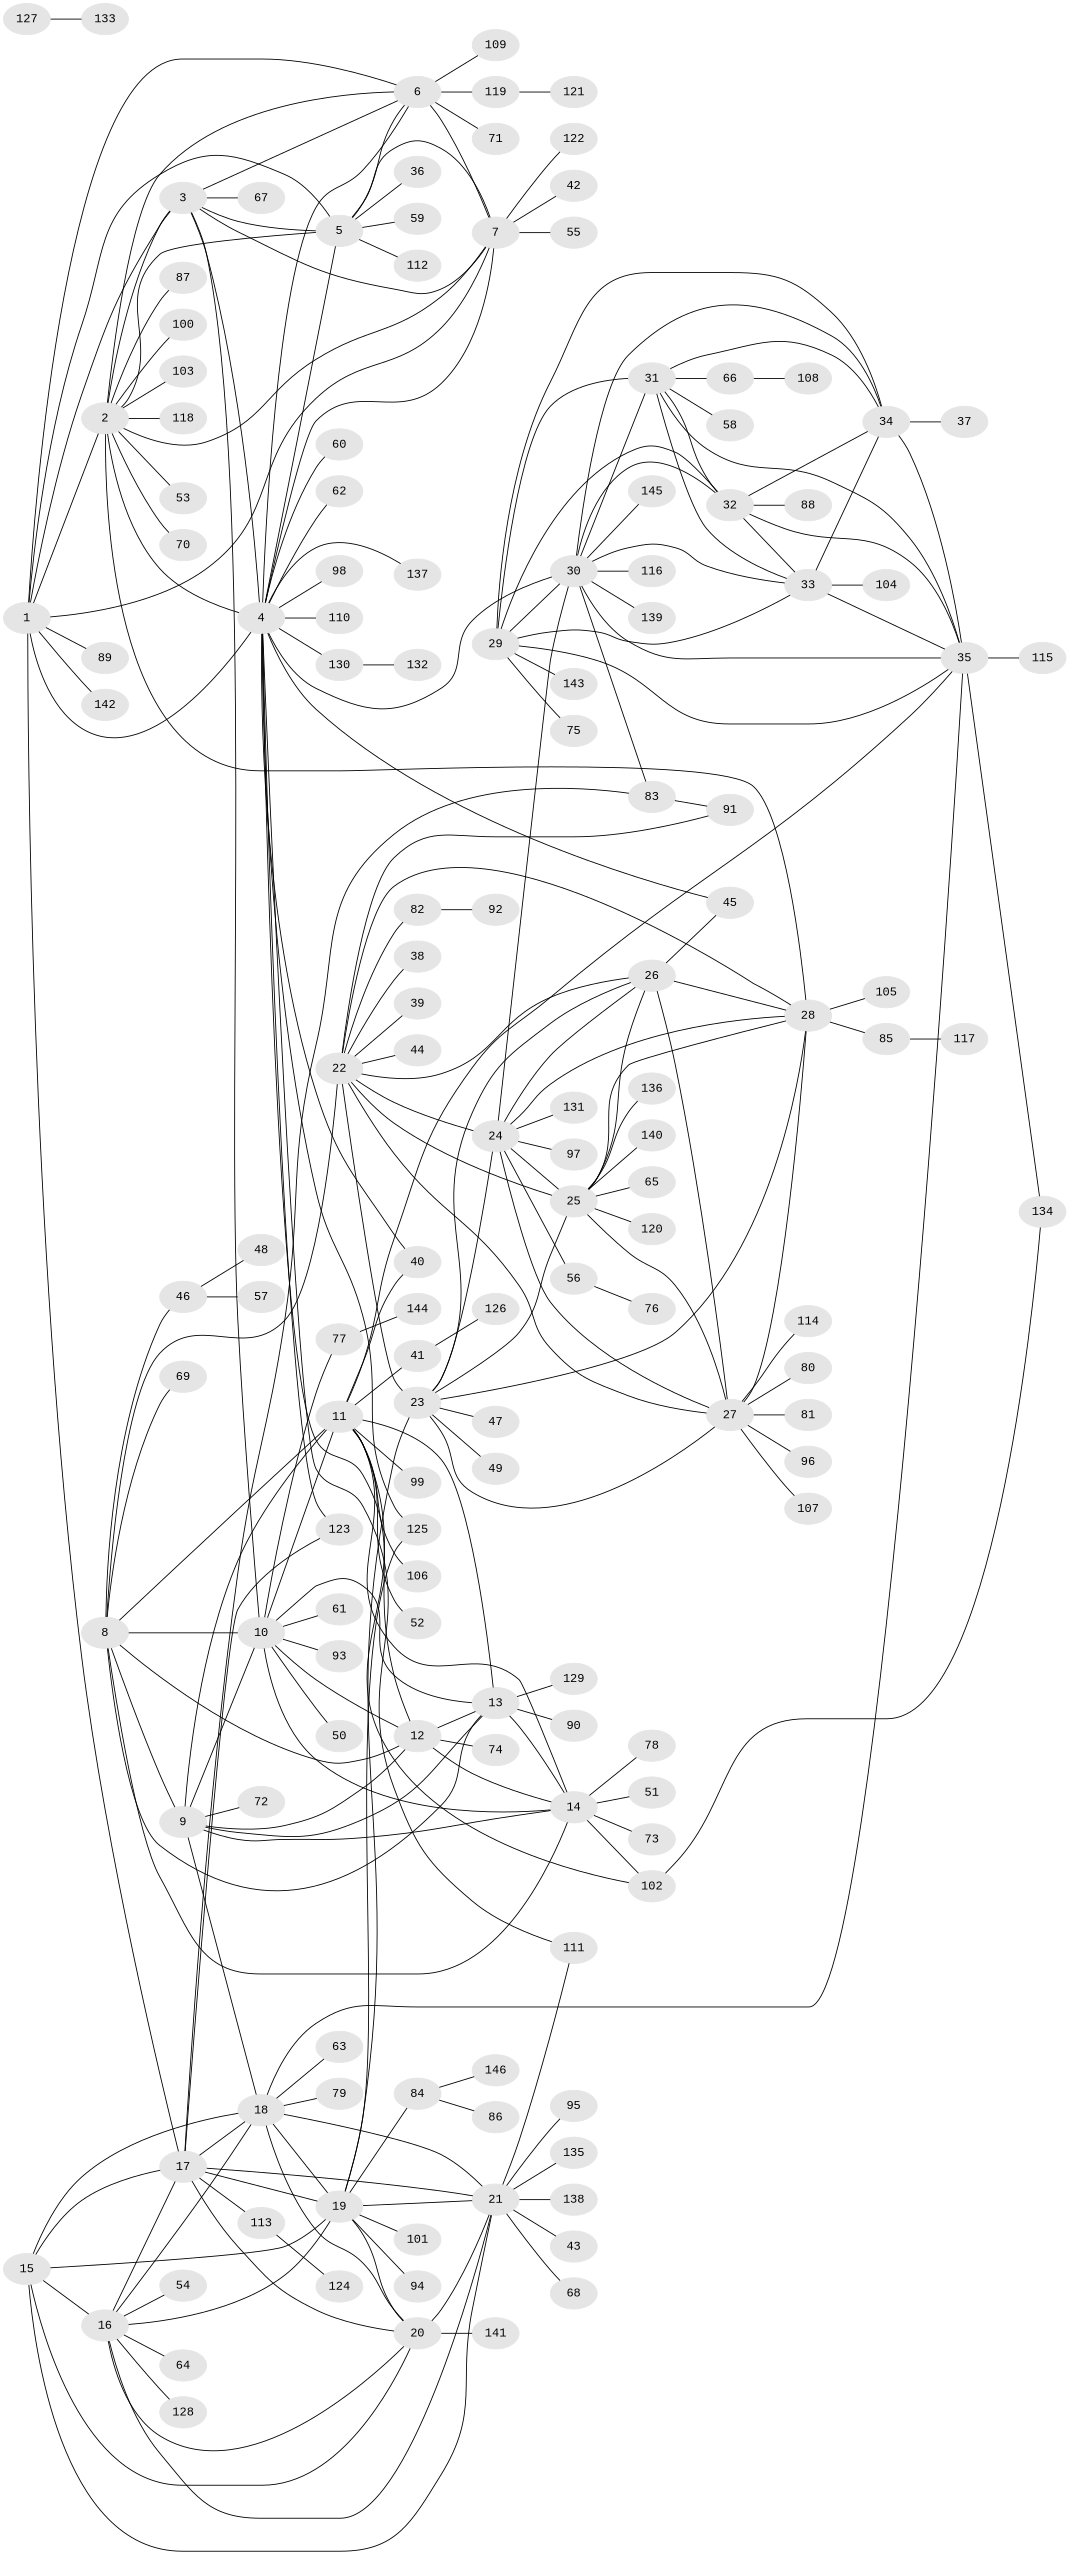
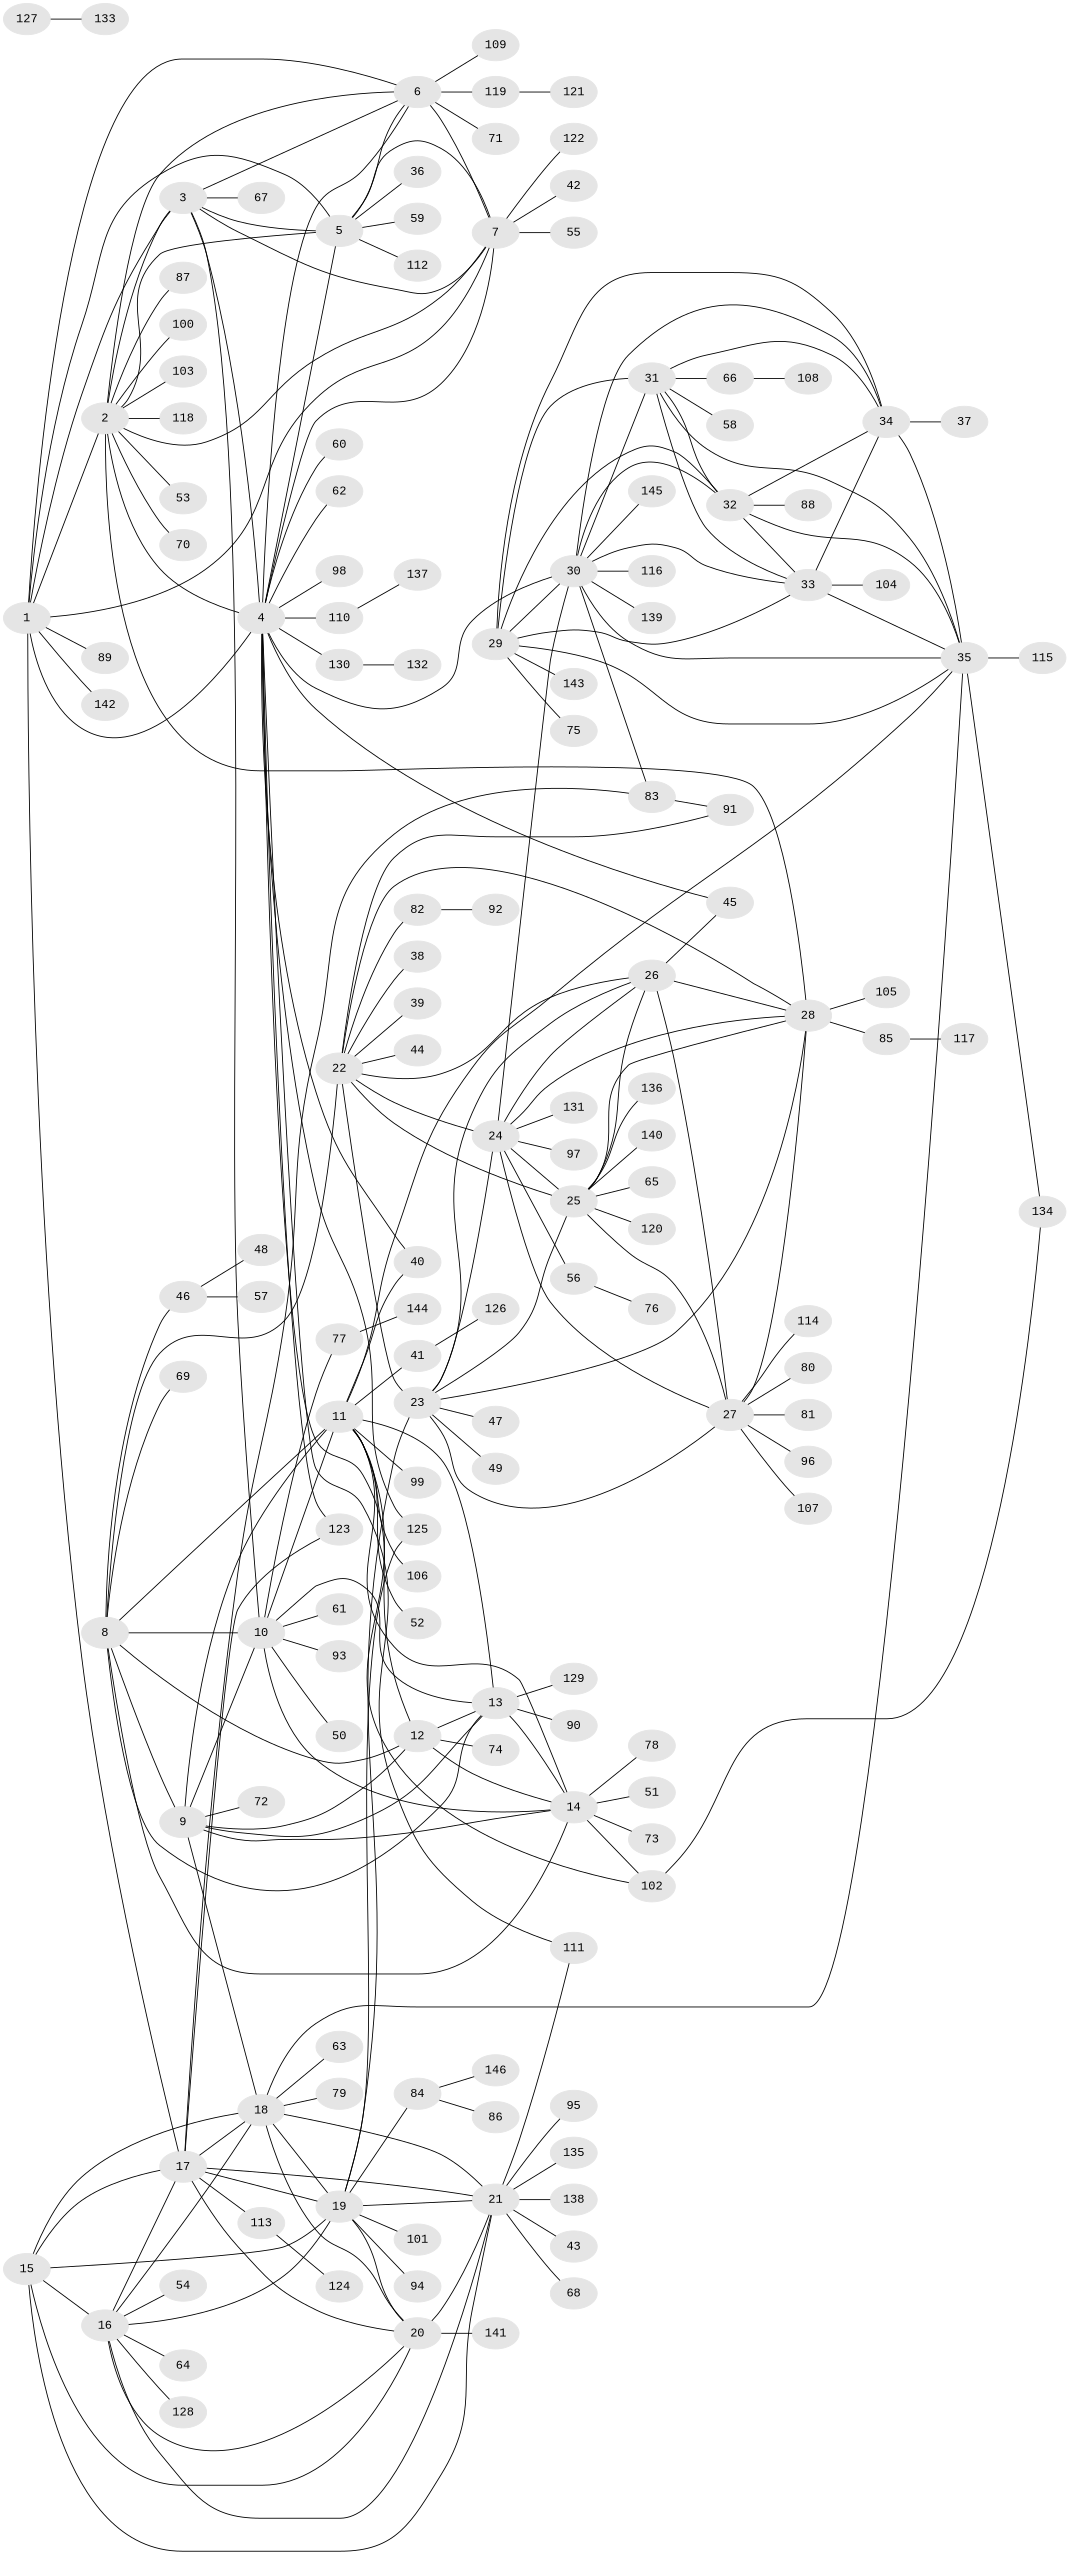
edge "137" -- "4": now "137" -- "110"
edge "22" -- "27": removed
edge "10" -- "12": removed
